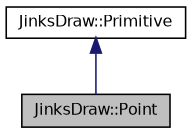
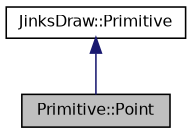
node "JinksDraw::Point": label "JinksDraw::Point" -> "Primitive::Point"
